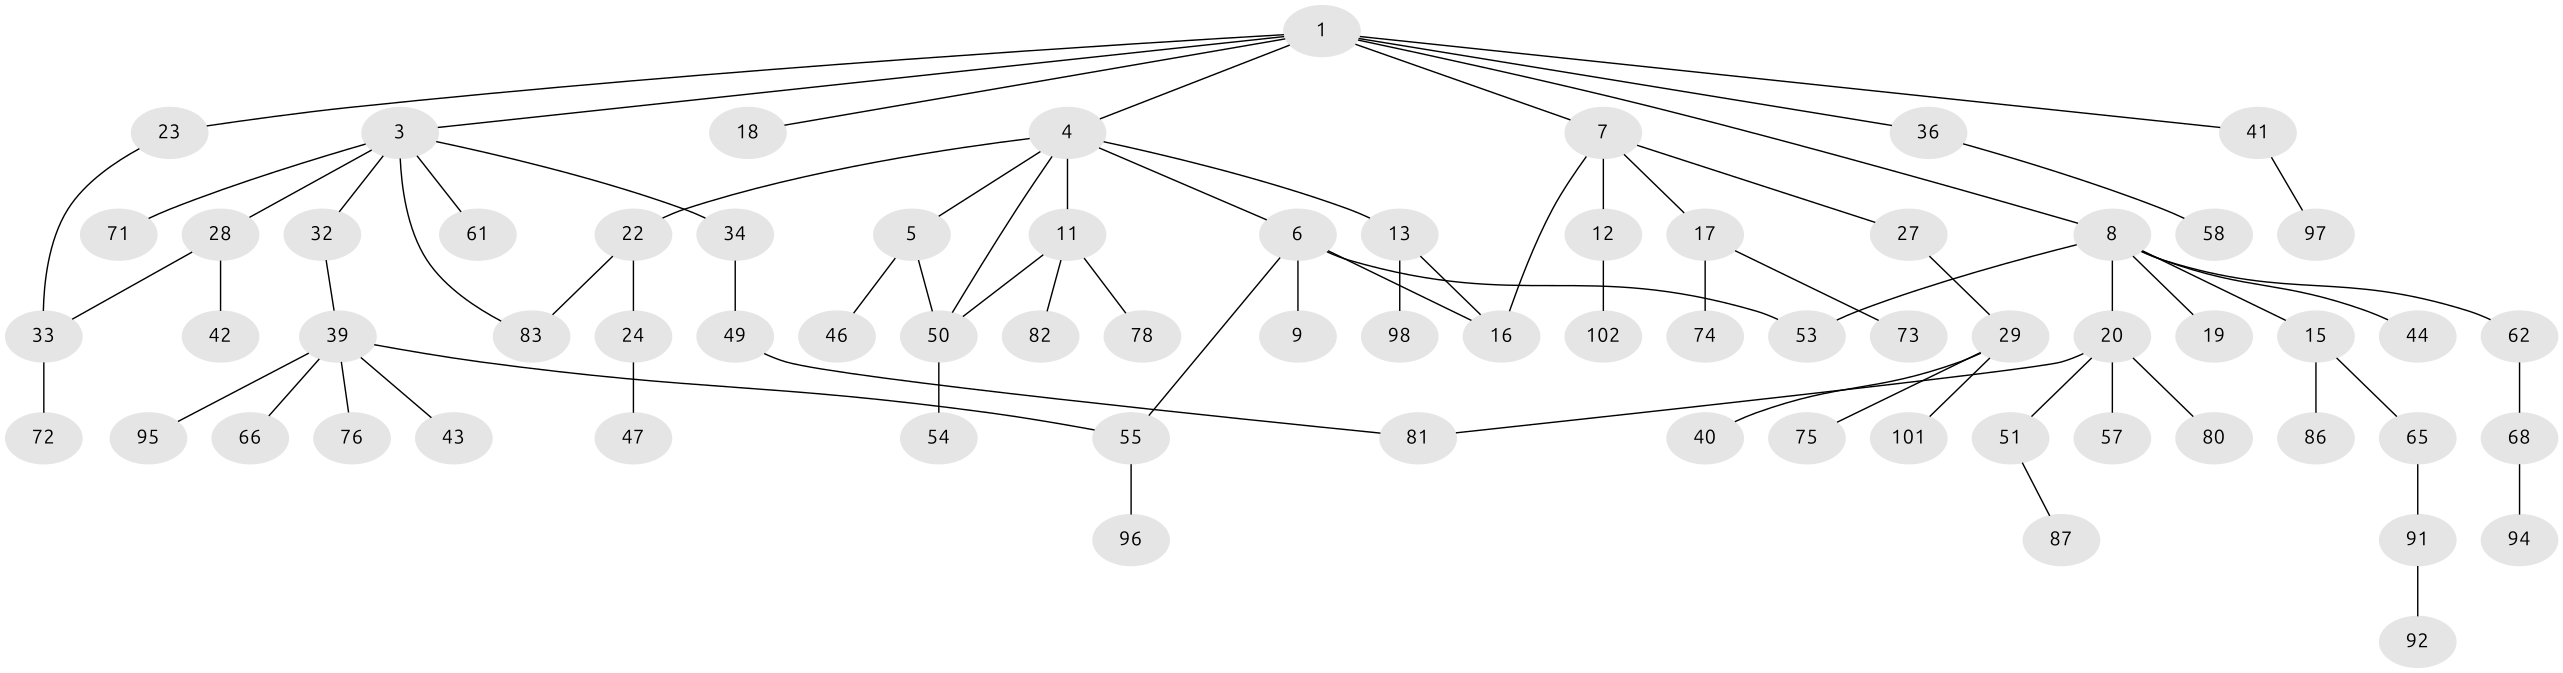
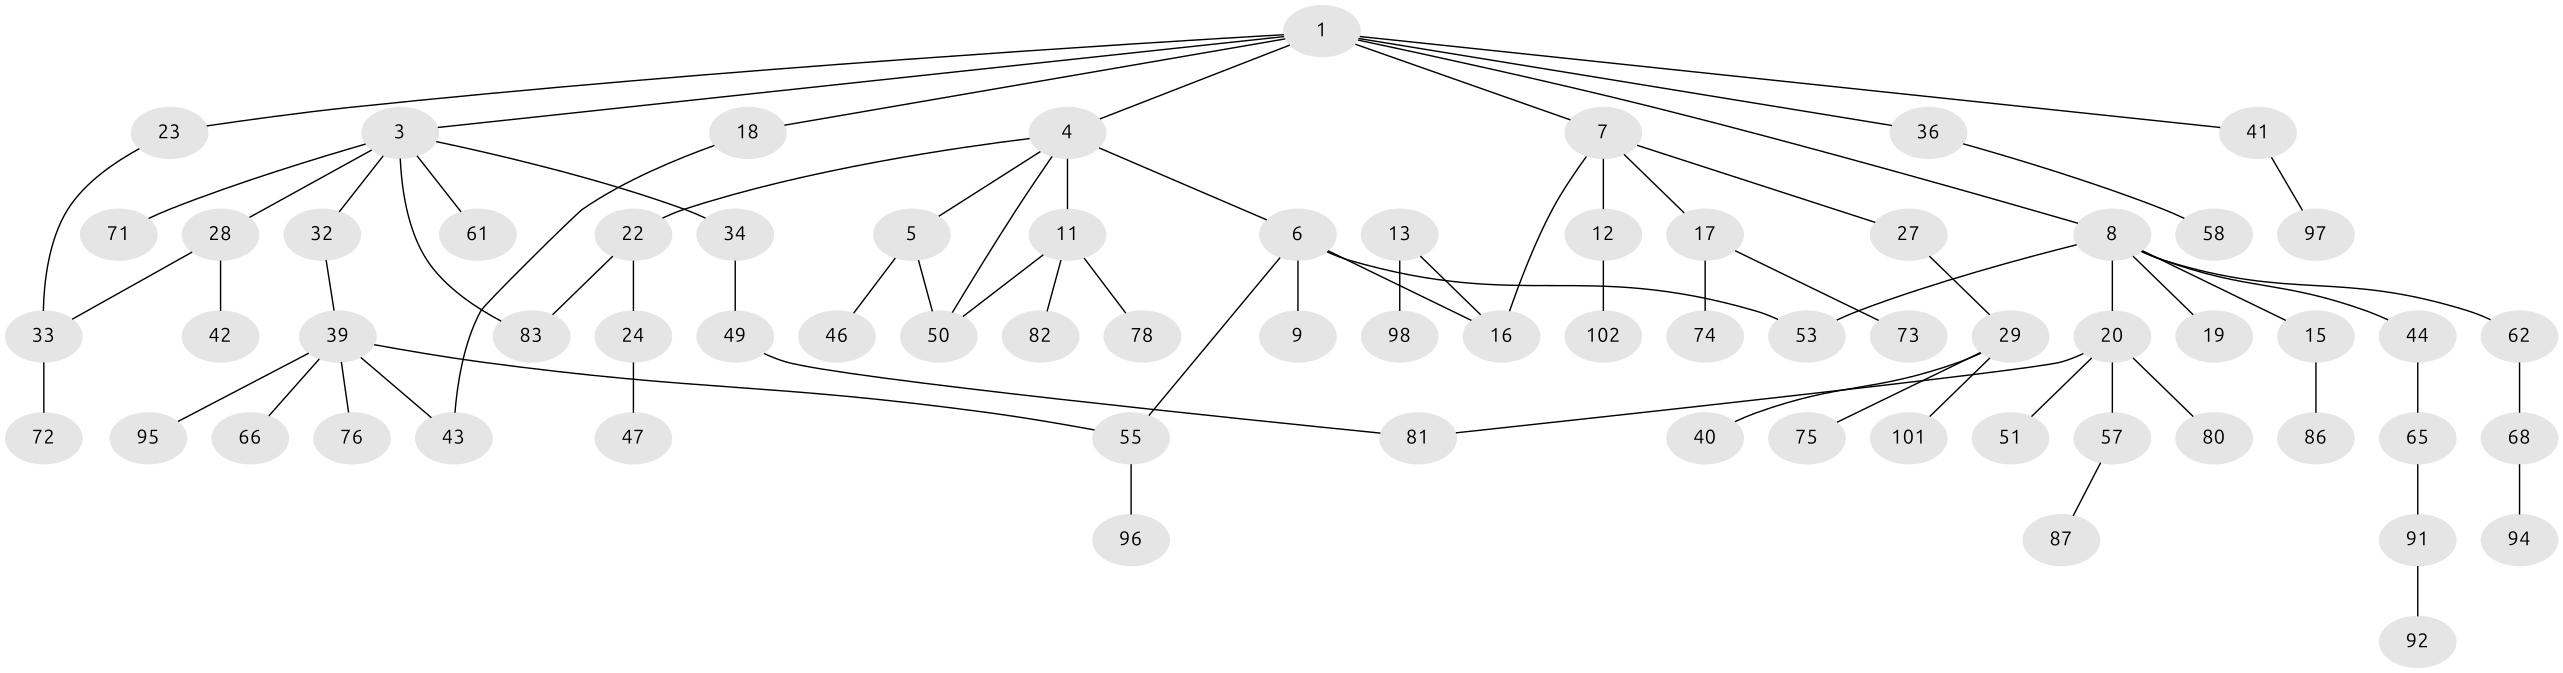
edge "4" -- "13": removed
edge "18" -- "43": added
edge "15" -- "65": now "44" -- "65"
node "54": removed
edge "51" -- "87": now "57" -- "87"
